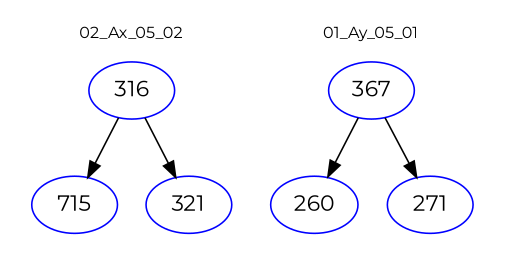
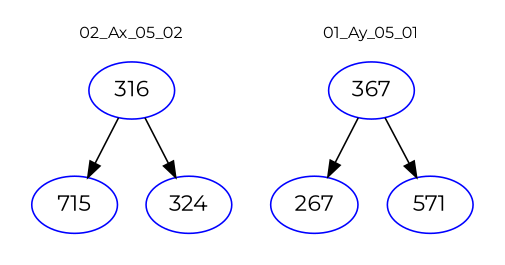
node "321": label "321" -> "324"
node "260": label "260" -> "267"
node "271": label "271" -> "571"
